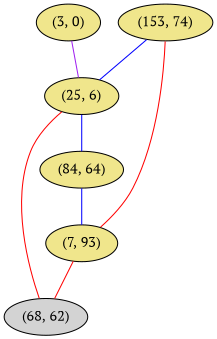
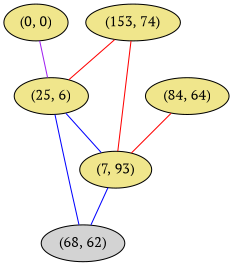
node "(3, 0)": label "(3, 0)" -> "(0, 0)"
edge "(153, 74)" -- "(25, 6)": color blue -> red
edge "(25, 6)" -- "(84, 64)": now "(25, 6)" -- "(7, 93)"
edge "(25, 6)" -- "(68, 62)": color red -> blue
edge "(84, 64)" -- "(7, 93)": color blue -> red
edge "(7, 93)" -- "(68, 62)": color red -> blue
